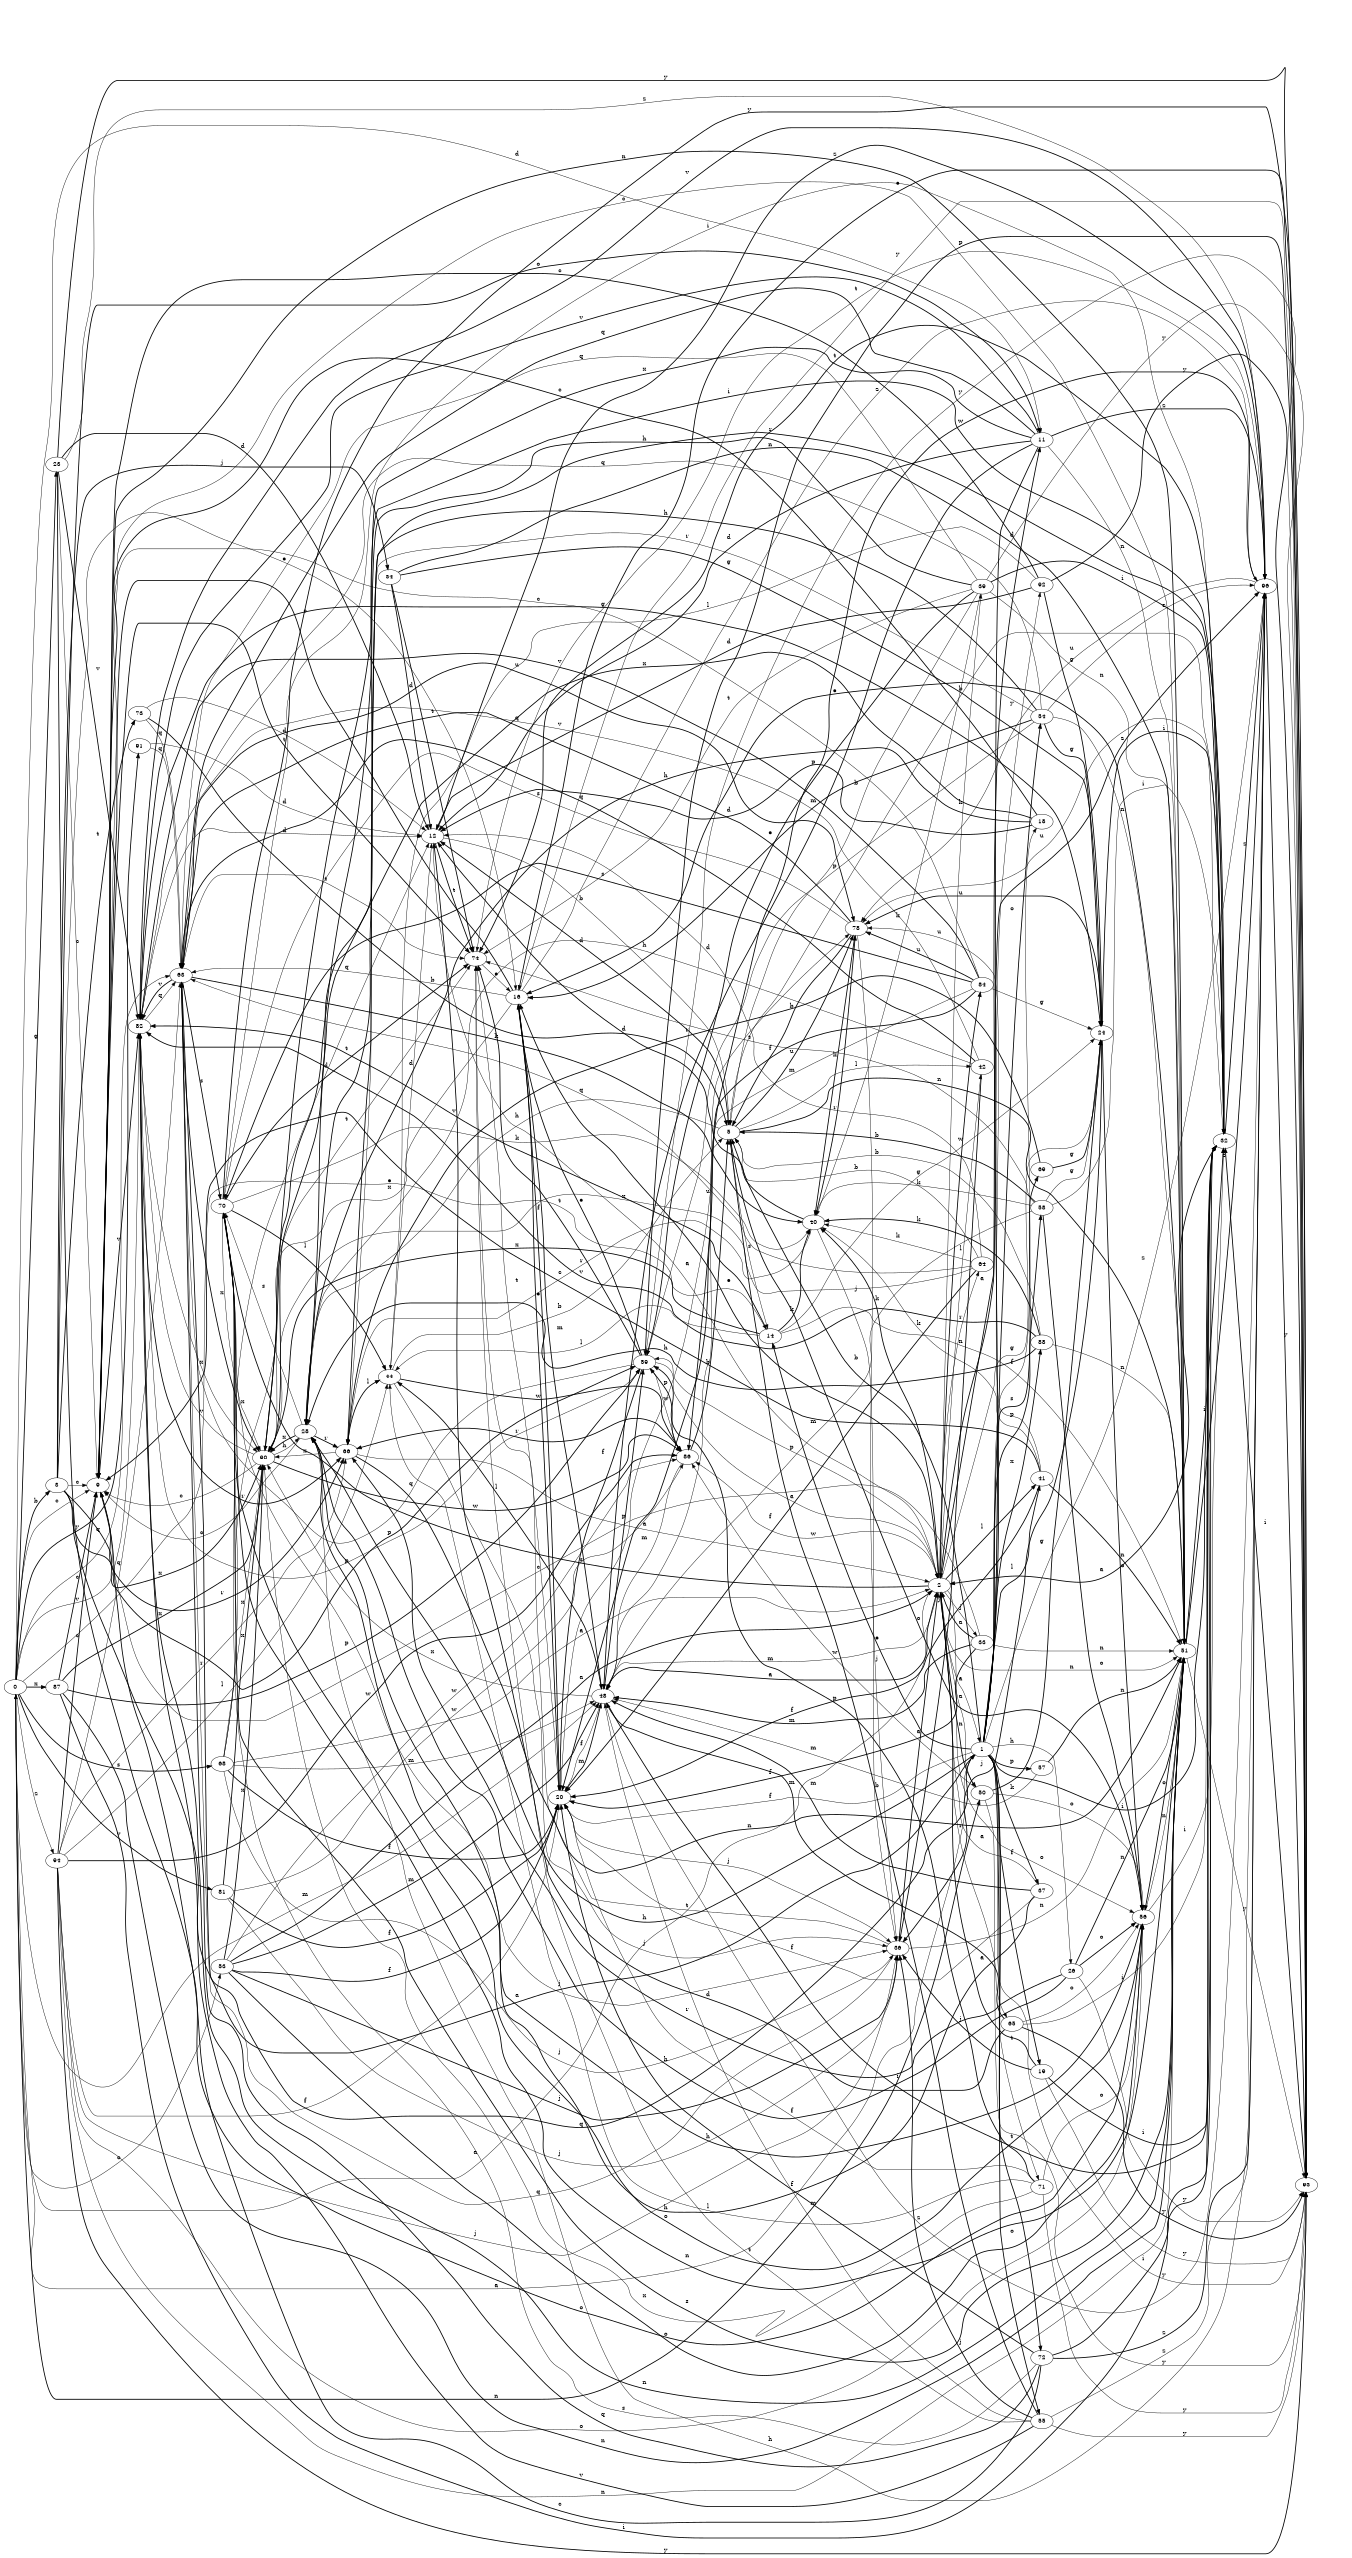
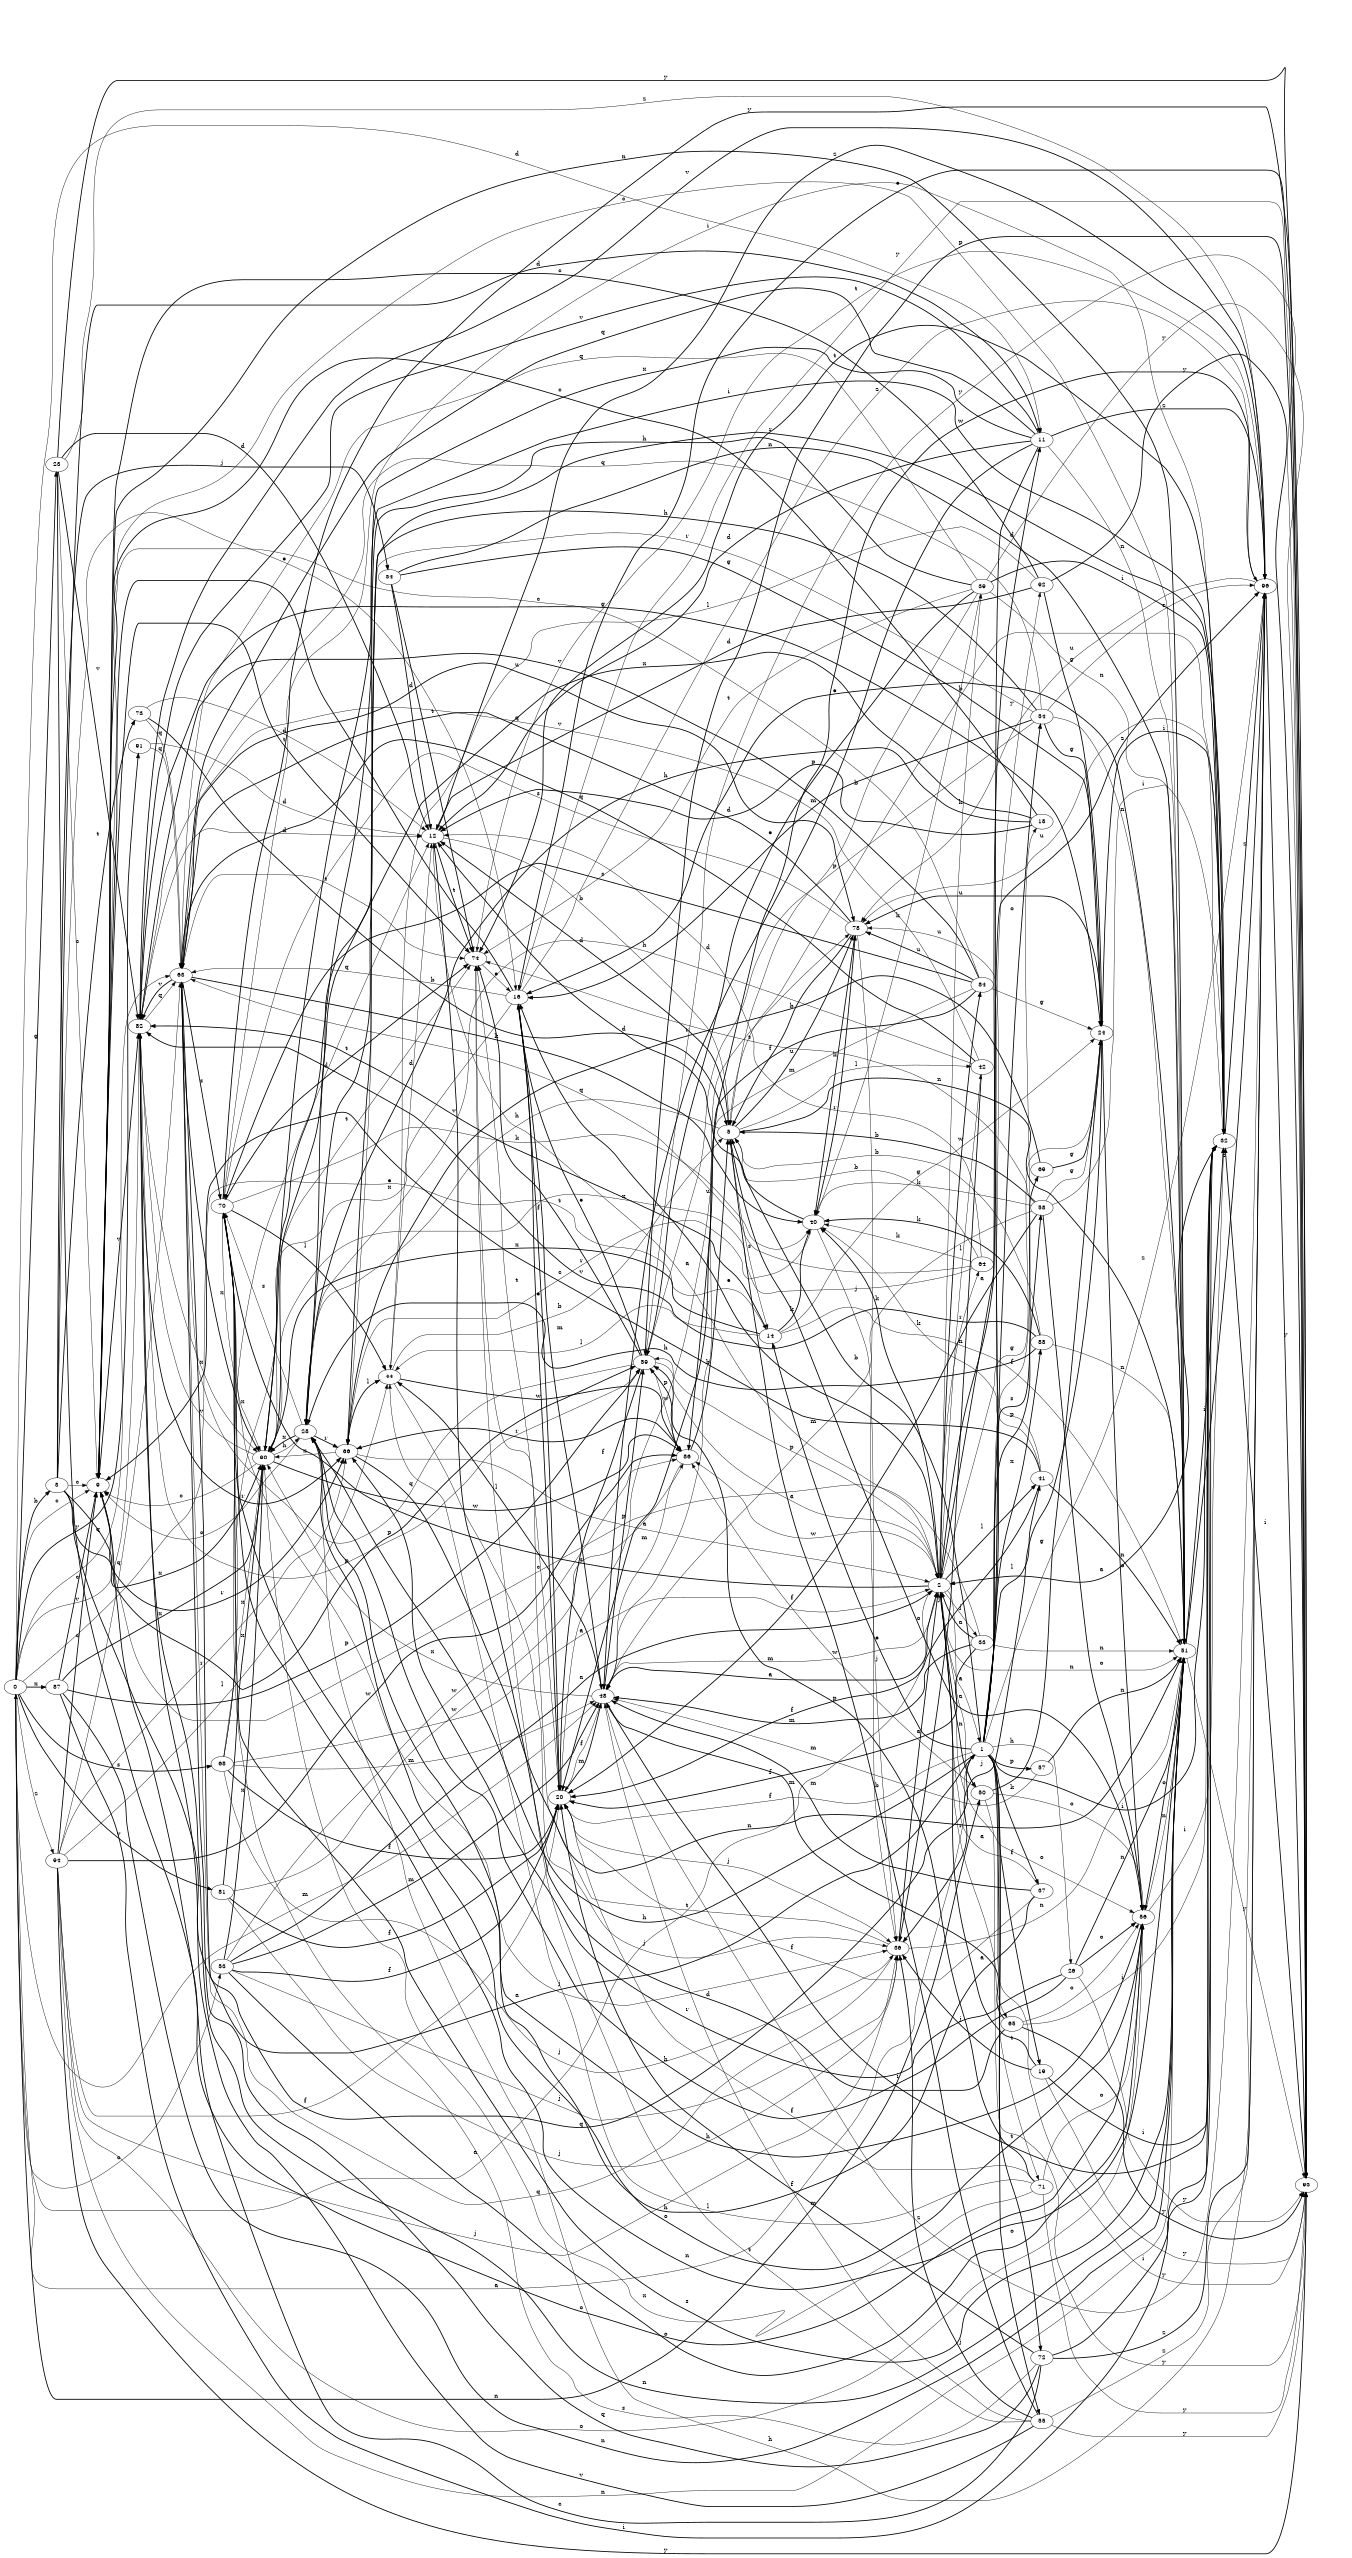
edge "3" -> "11": label "o" -> "d"
edge "64" -> "20": now "58" -> "20"
edge "53" -> "36": style bold -> solid
